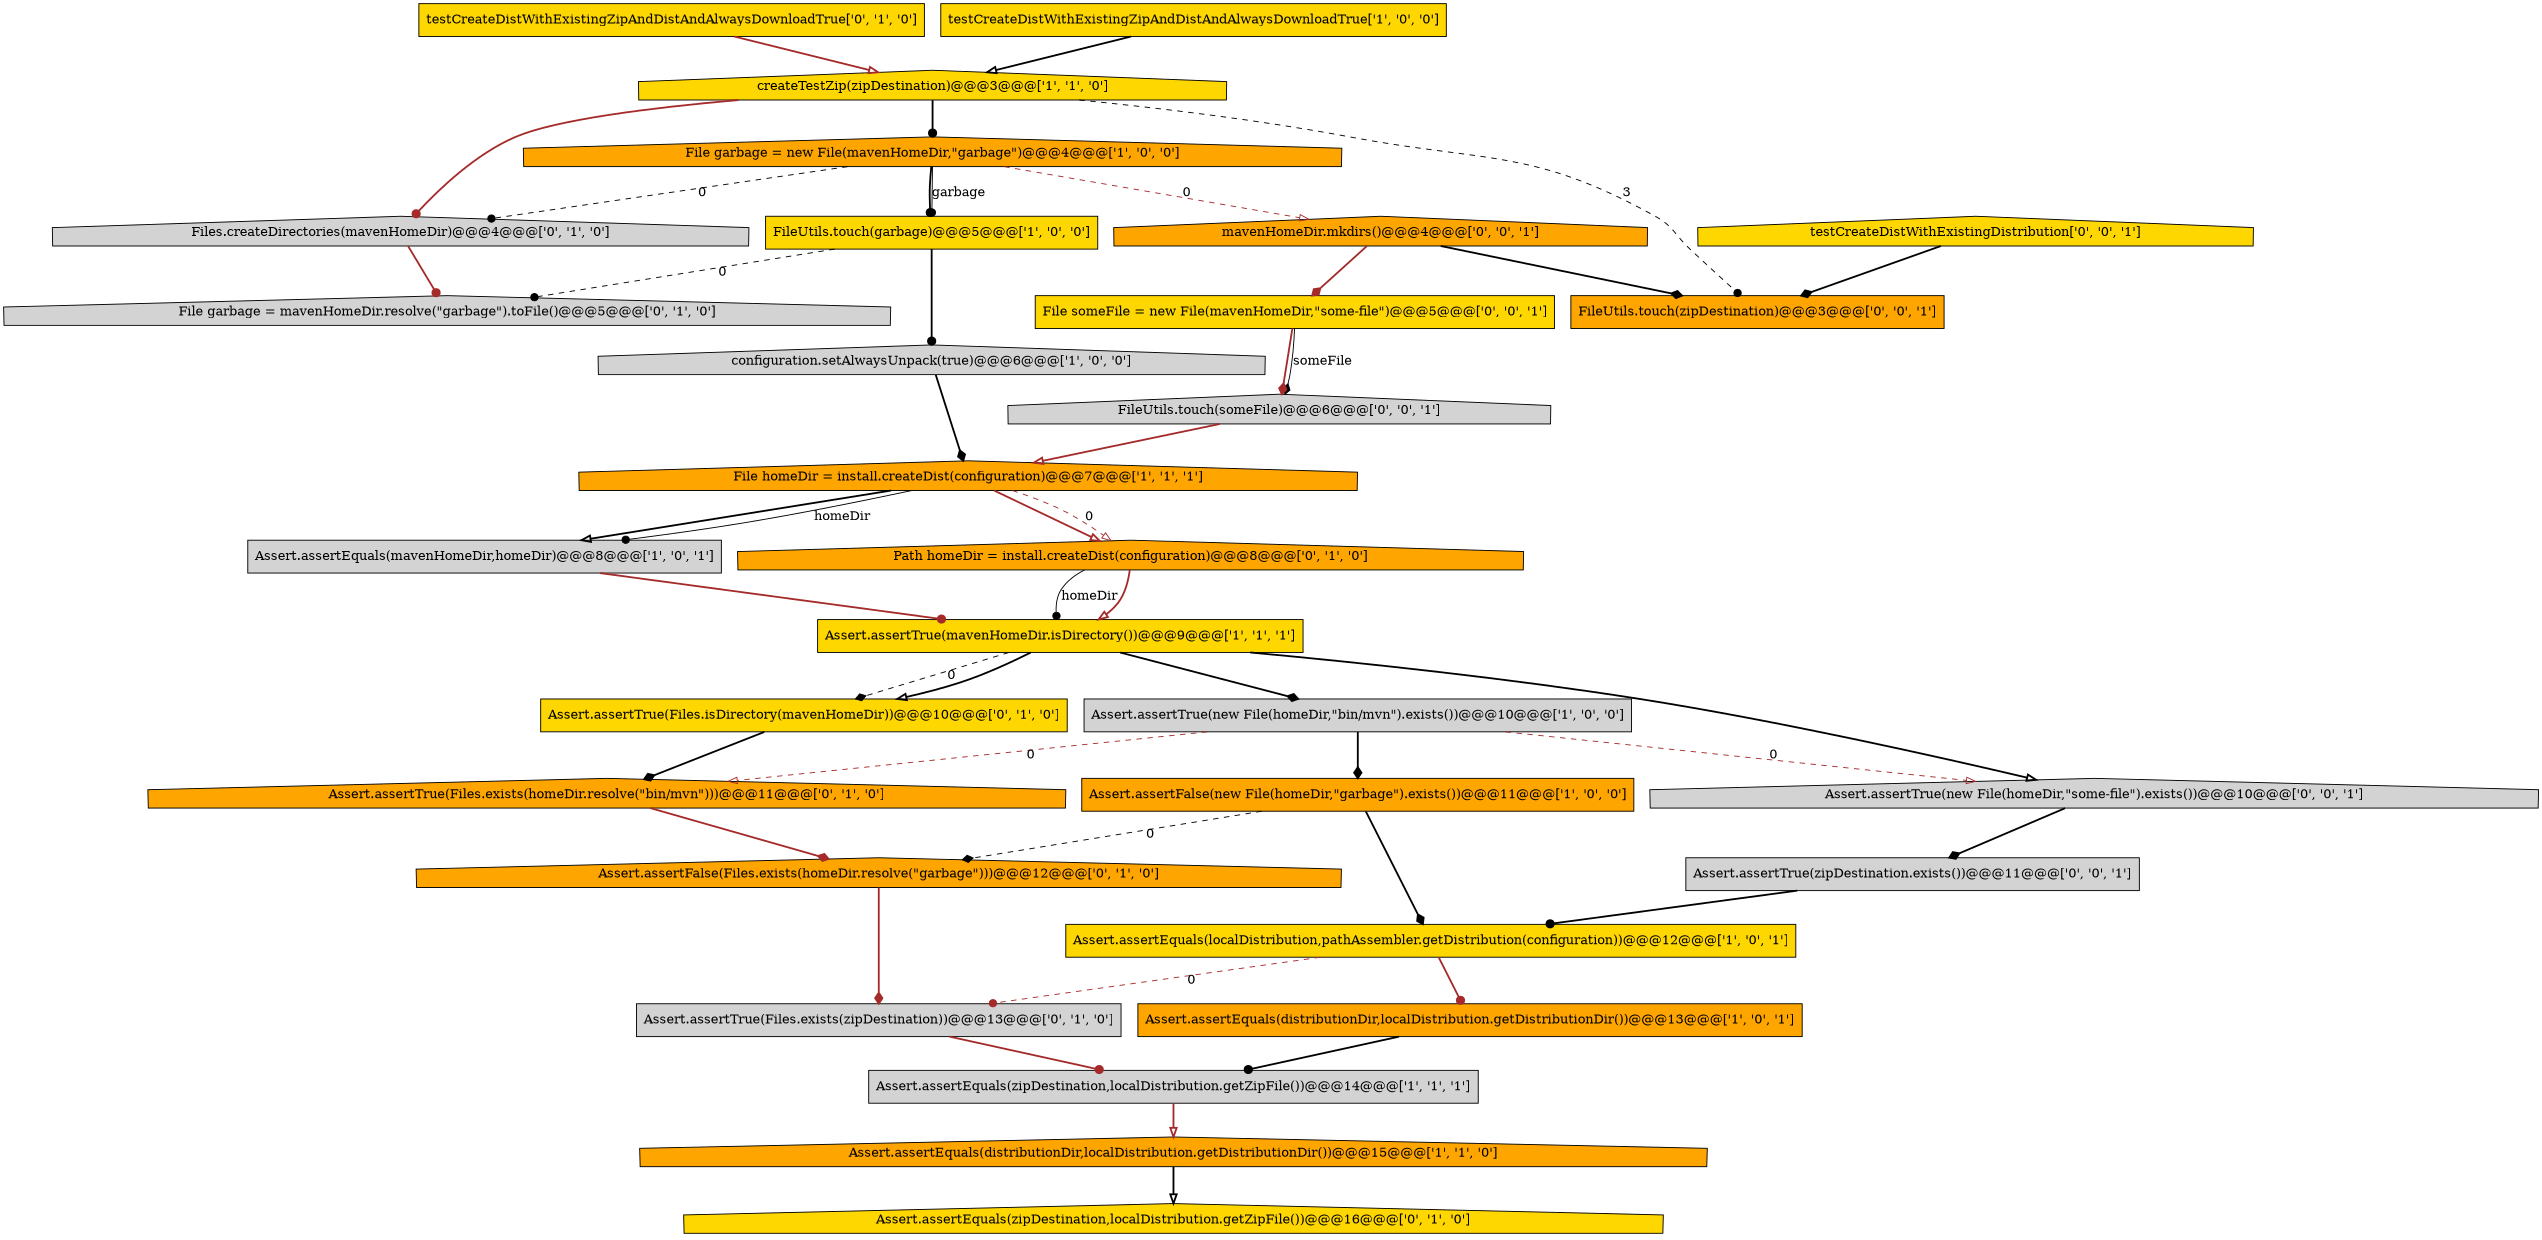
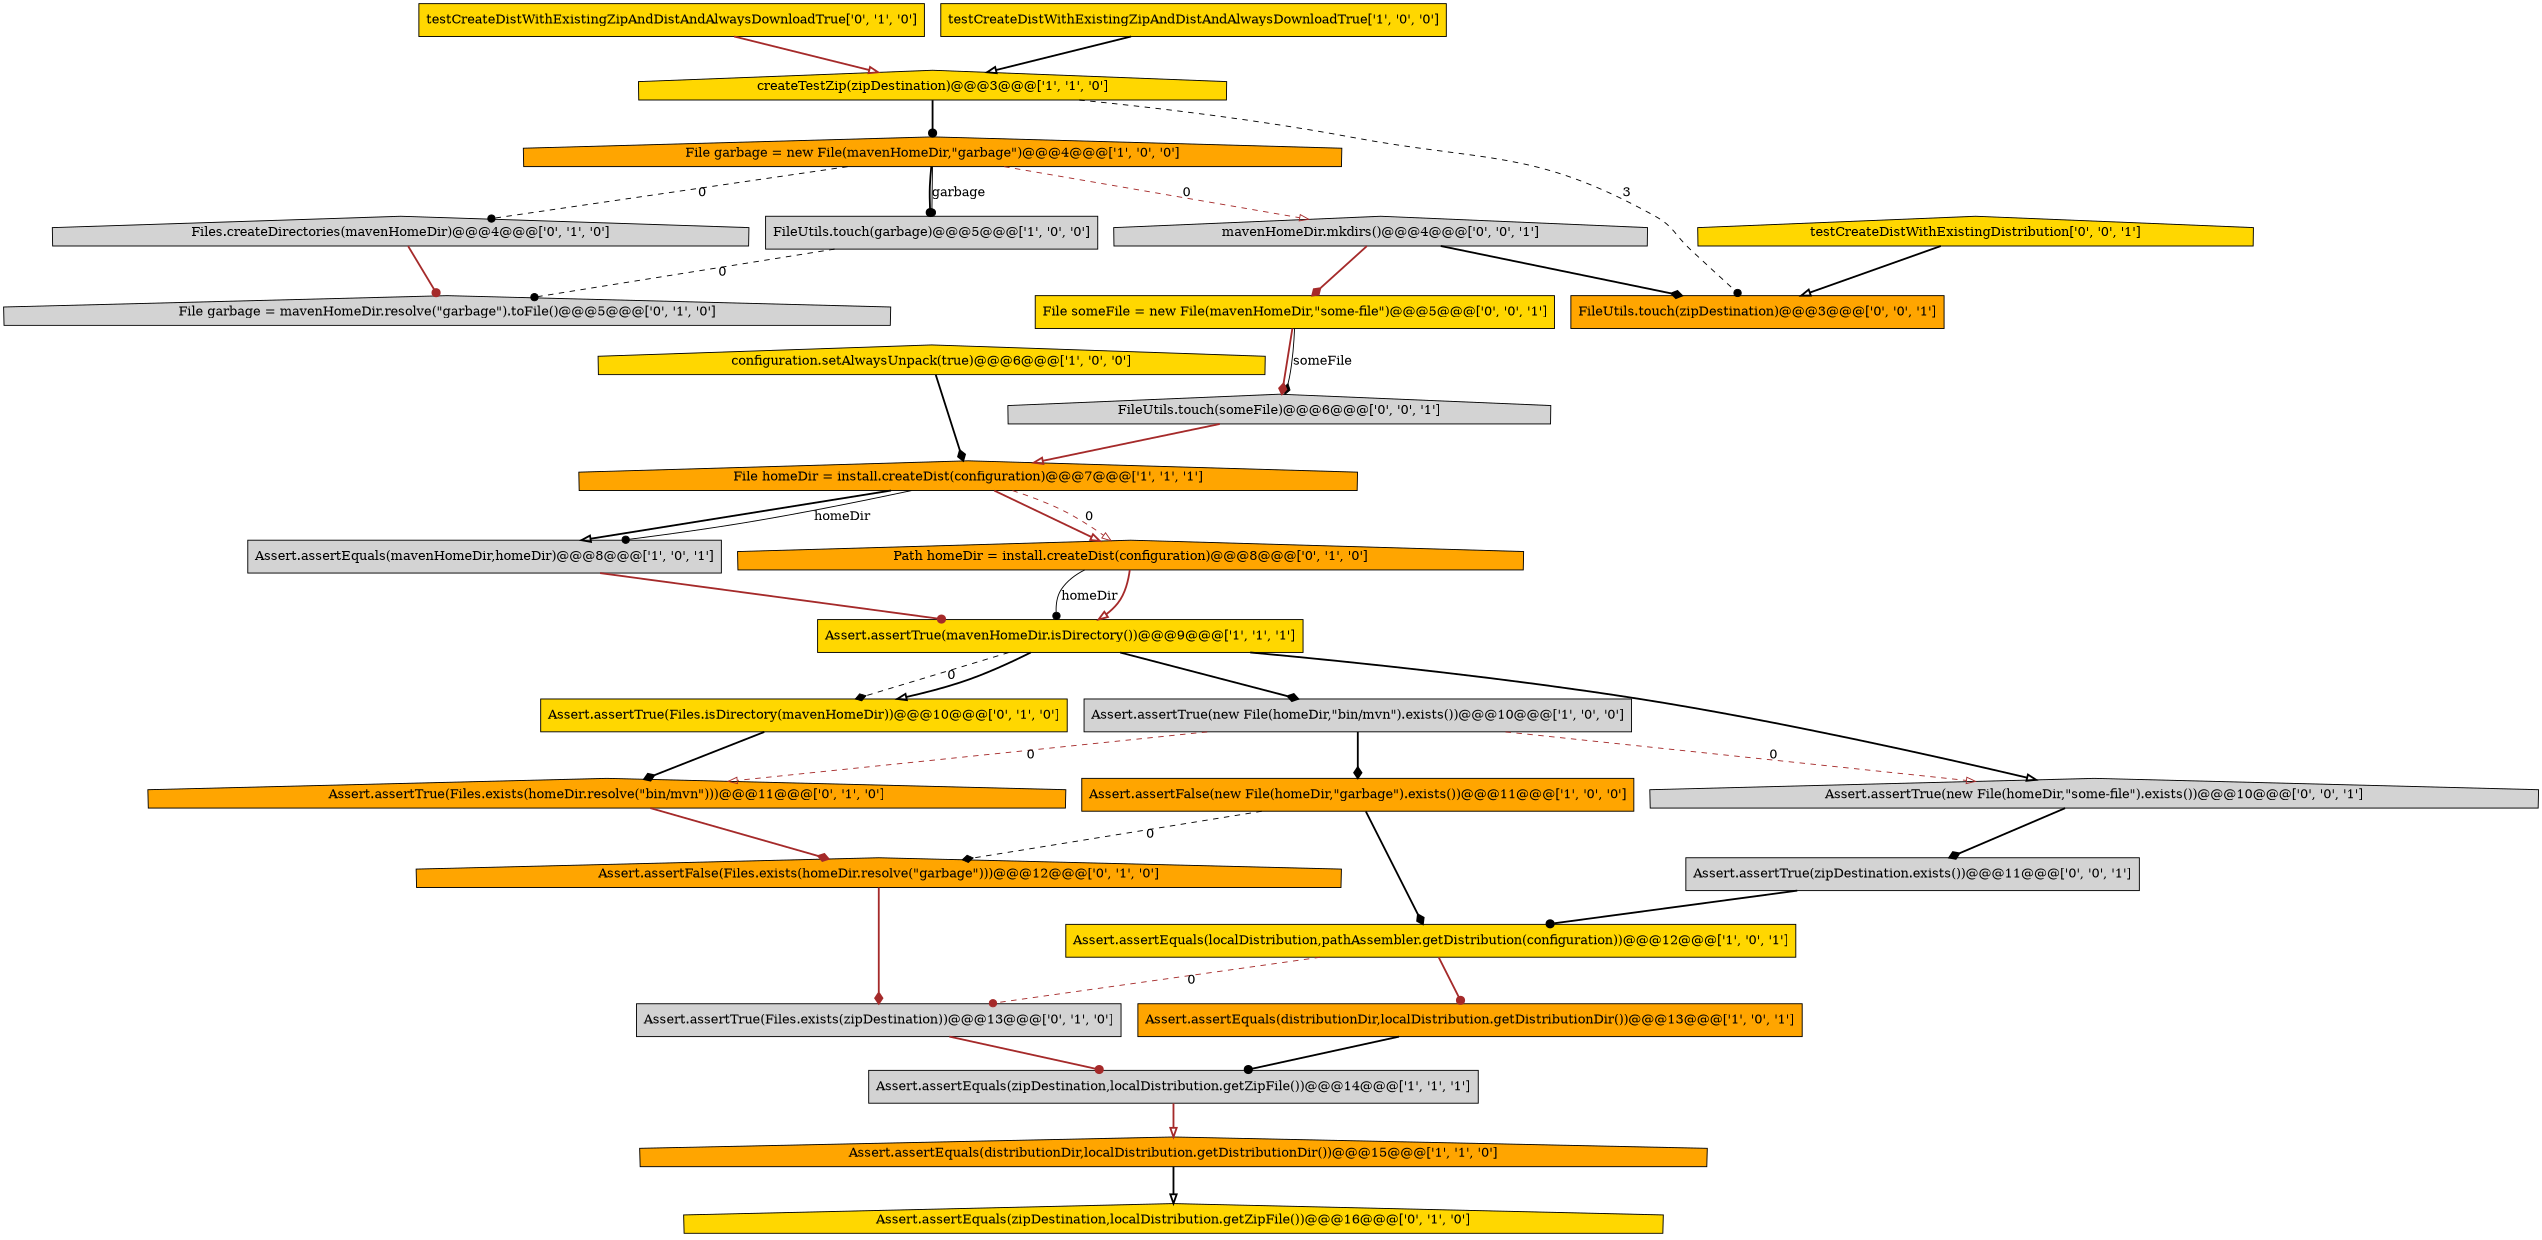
edge "createTestZip(zipDestination)@@@3@@@['1', '1', '0']" -> "Files.createDirectories(mavenHomeDir)@@@4@@@['0', '1', '0']": removed
node "FileUtils.touch(garbage)@@@5@@@['1', '0', '0']": fillcolor gold -> lightgrey
node "mavenHomeDir.mkdirs()@@@4@@@['0', '0', '1']": fillcolor orange -> lightgrey
edge "testCreateDistWithExistingDistribution['0', '0', '1']" -> "FileUtils.touch(zipDestination)@@@3@@@['0', '0', '1']": arrowhead diamond -> onormal
edge "FileUtils.touch(garbage)@@@5@@@['1', '0', '0']" -> "configuration.setAlwaysUnpack(true)@@@6@@@['1', '0', '0']": removed
node "configuration.setAlwaysUnpack(true)@@@6@@@['1', '0', '0']": fillcolor lightgrey -> gold
